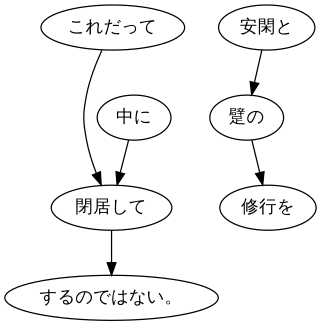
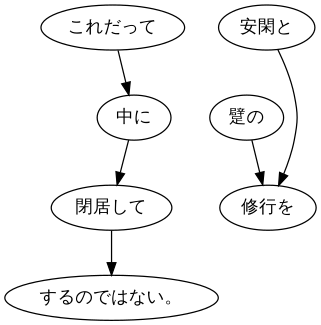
edge "安閑と" -> "躄の": now "安閑と" -> "修行を"
edge "これだって" -> "閉居して": now "これだって" -> "中に"
